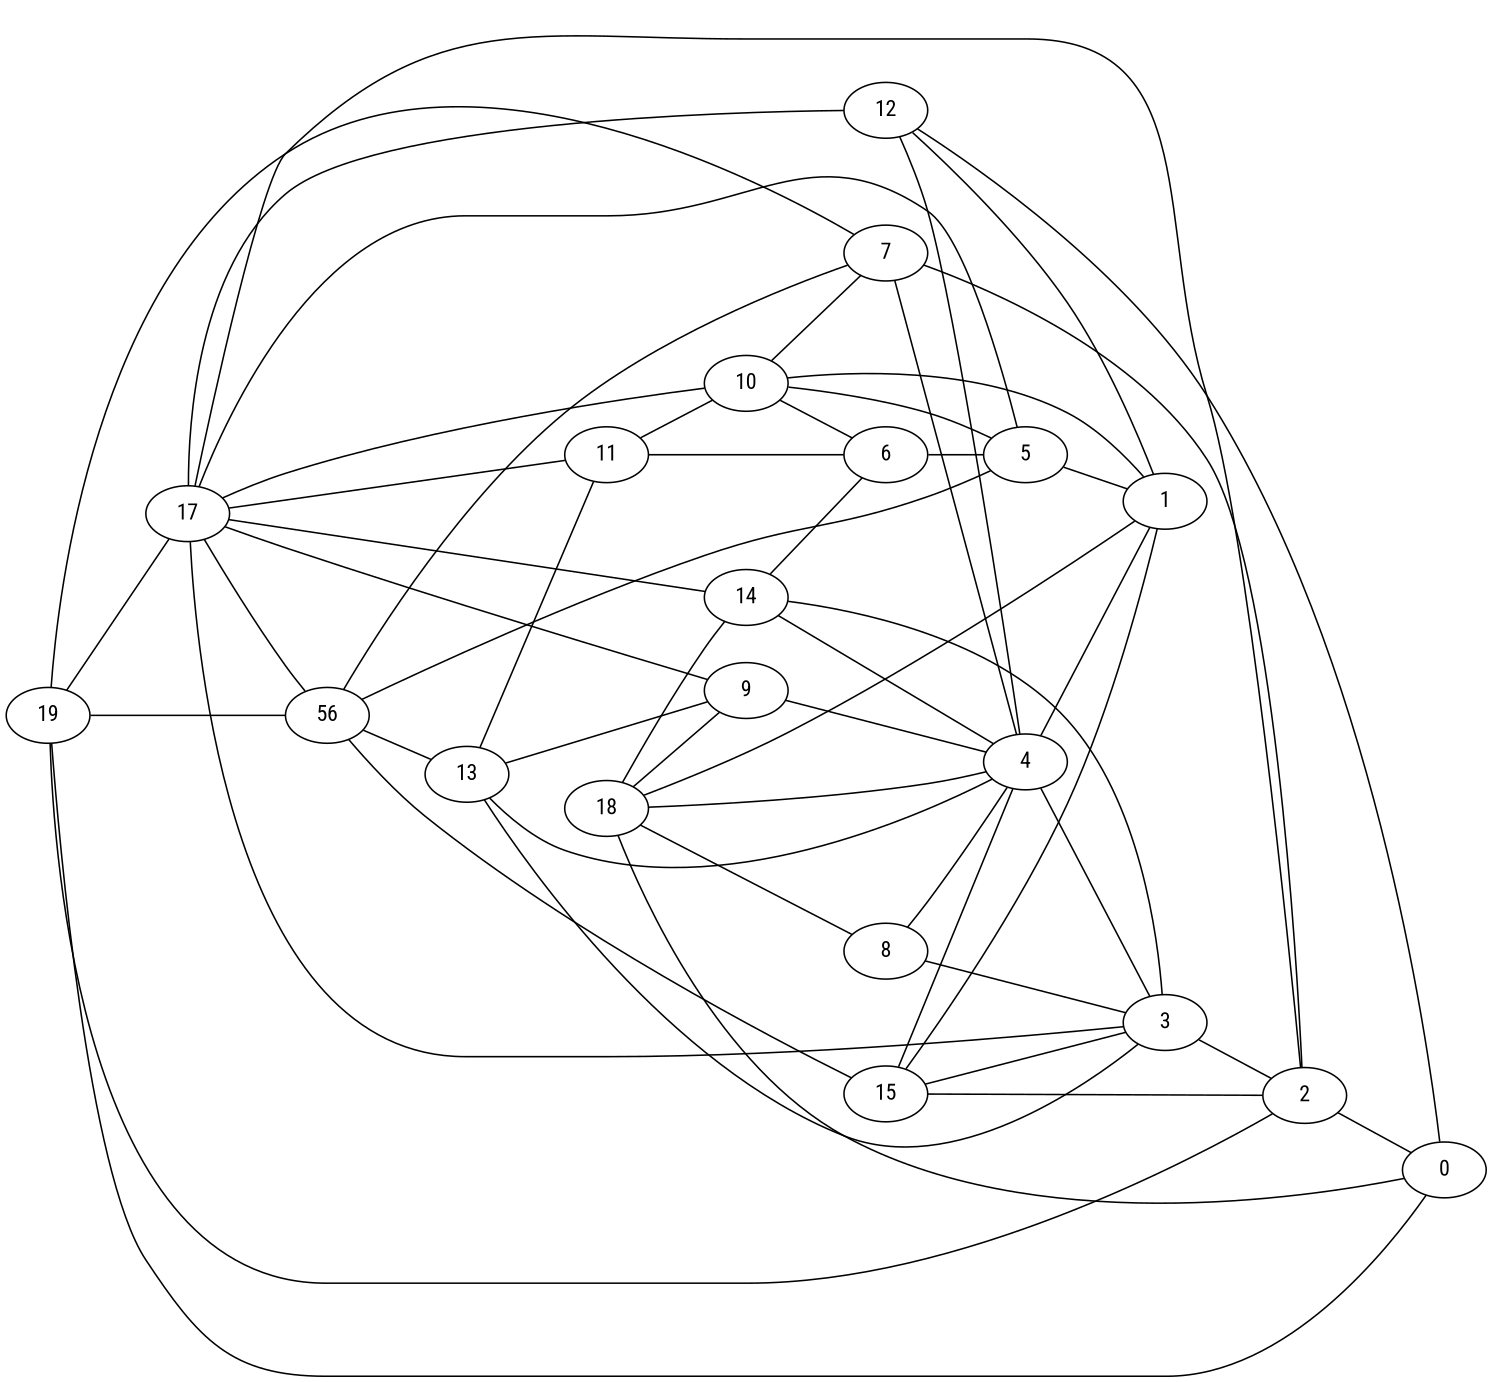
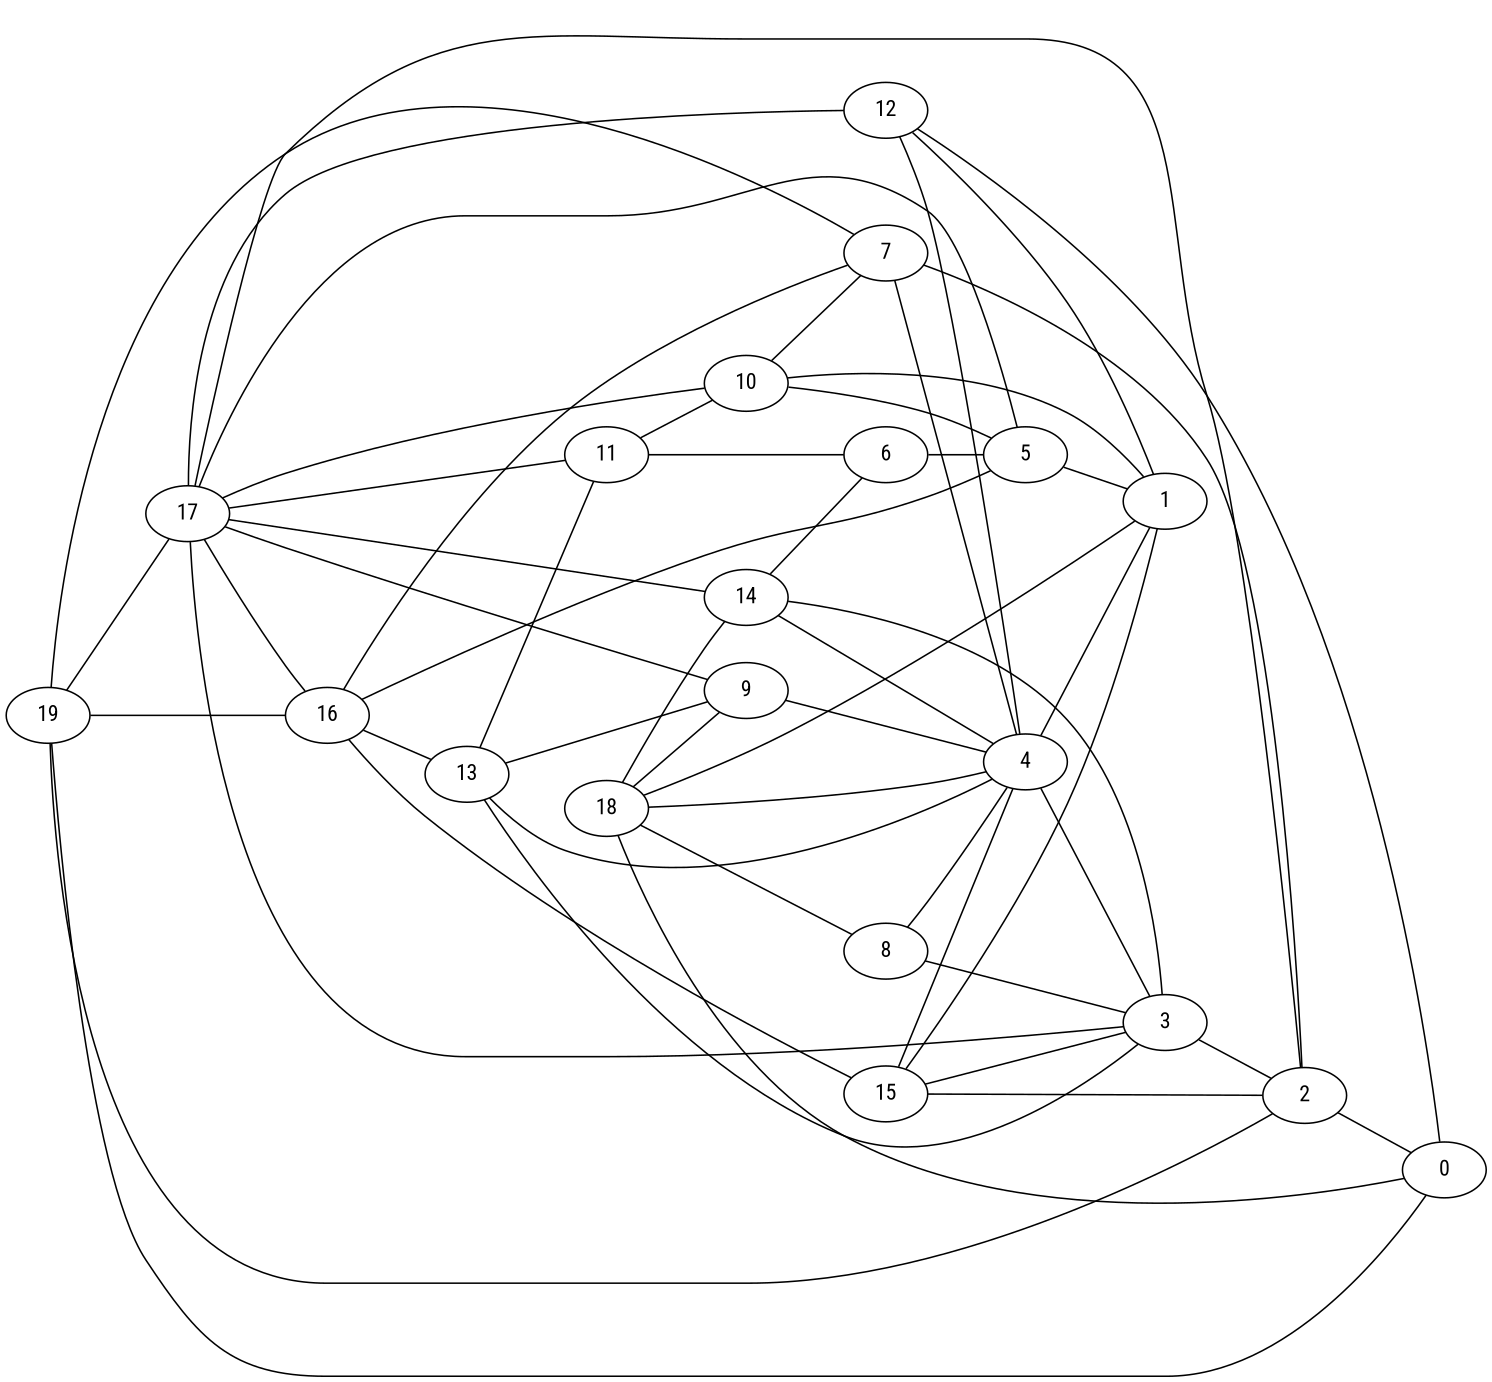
edge "10" -- "6": removed
node "56": label "56" -> "16"
